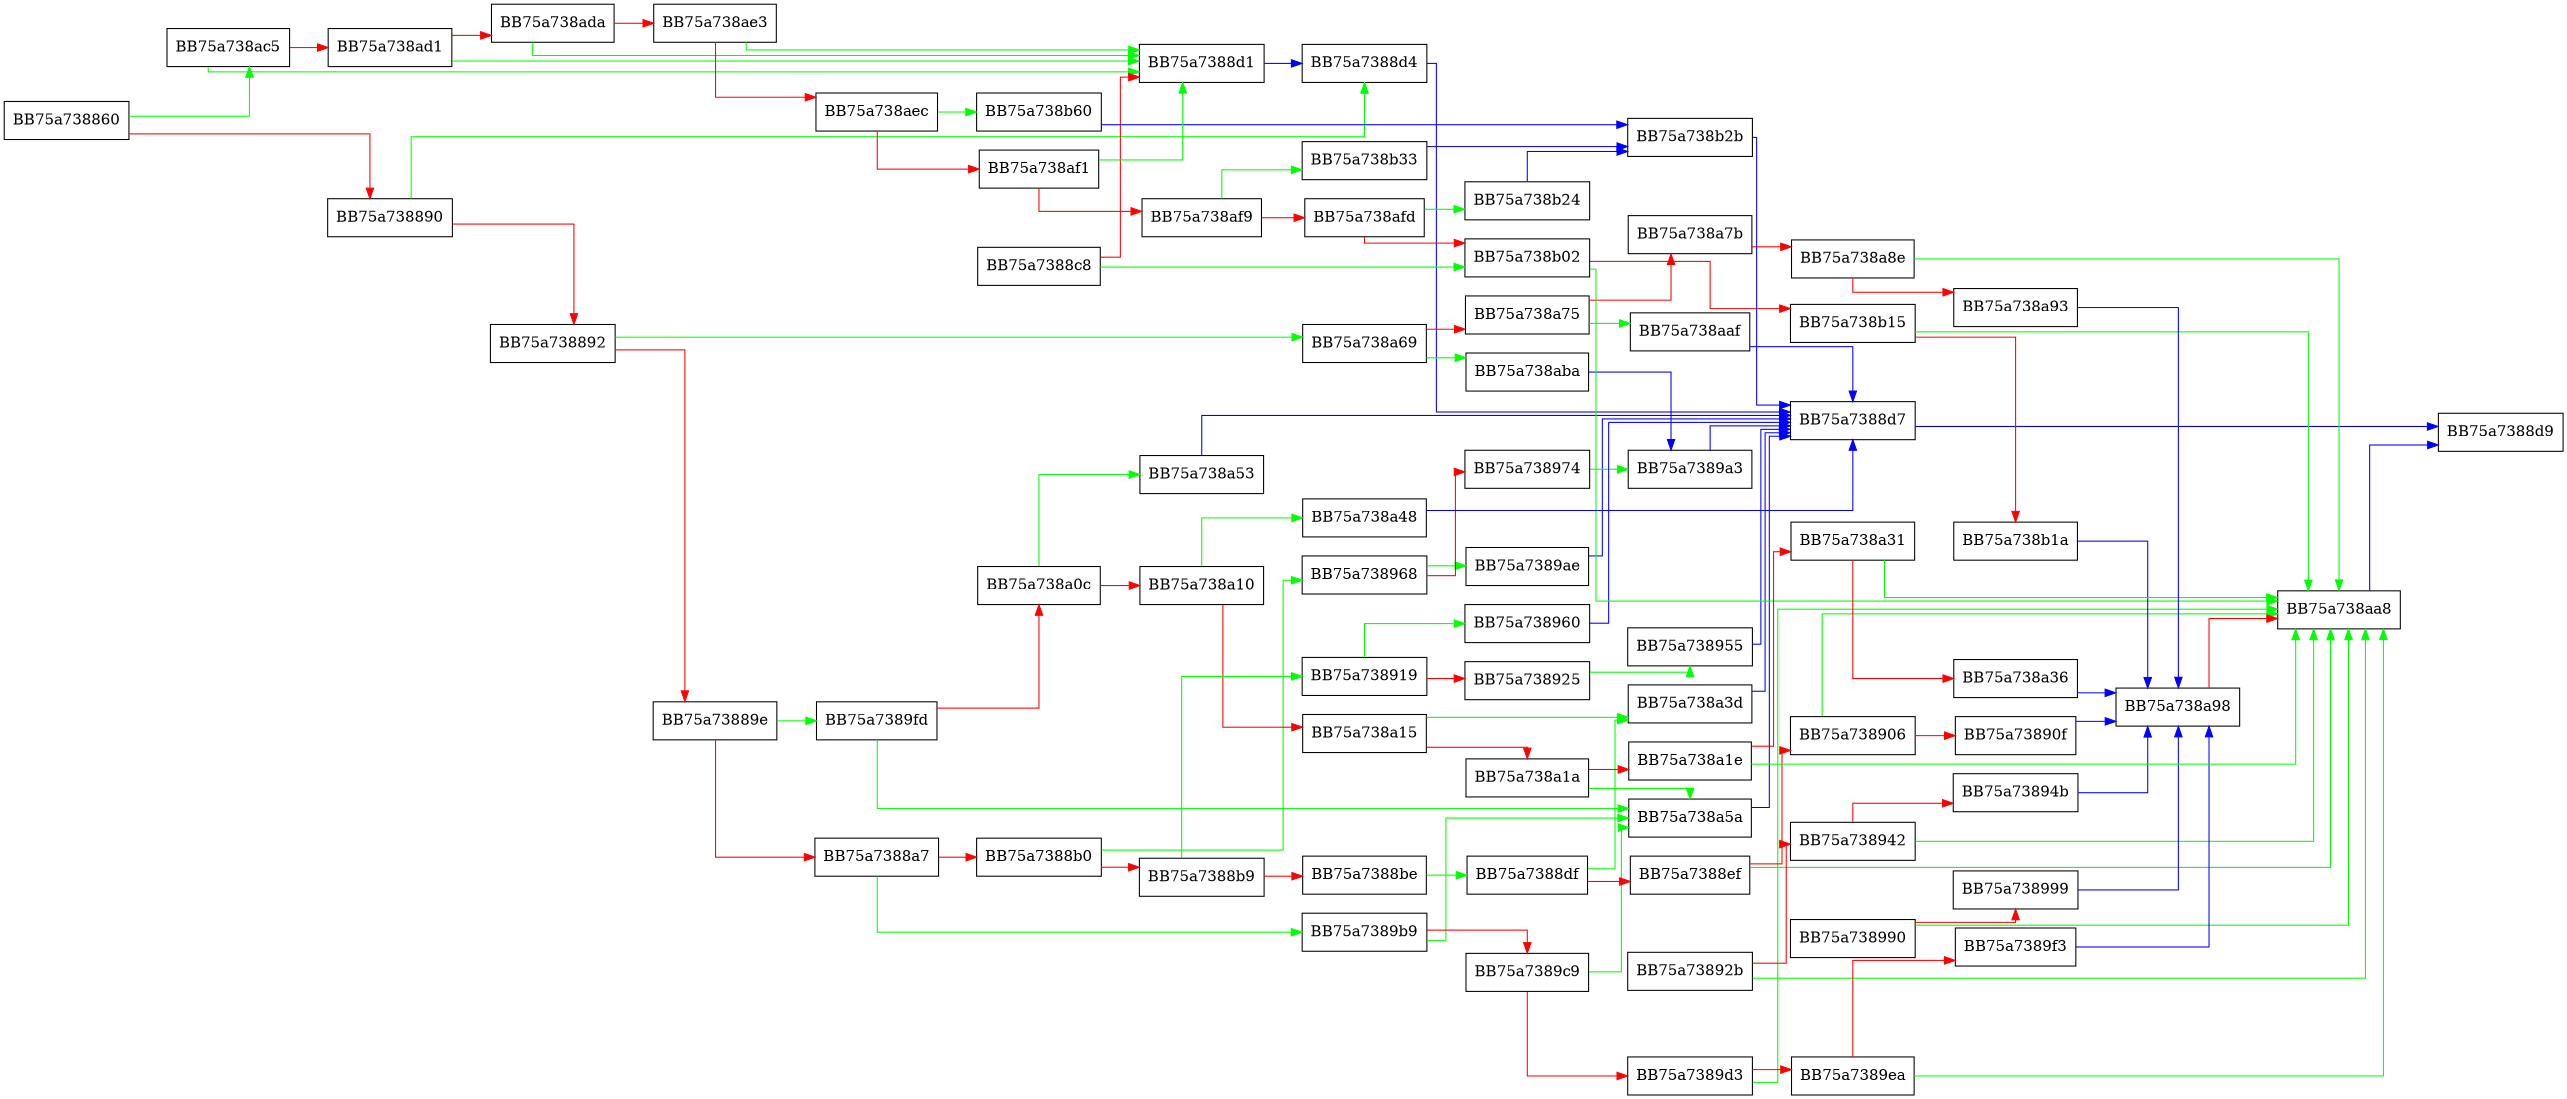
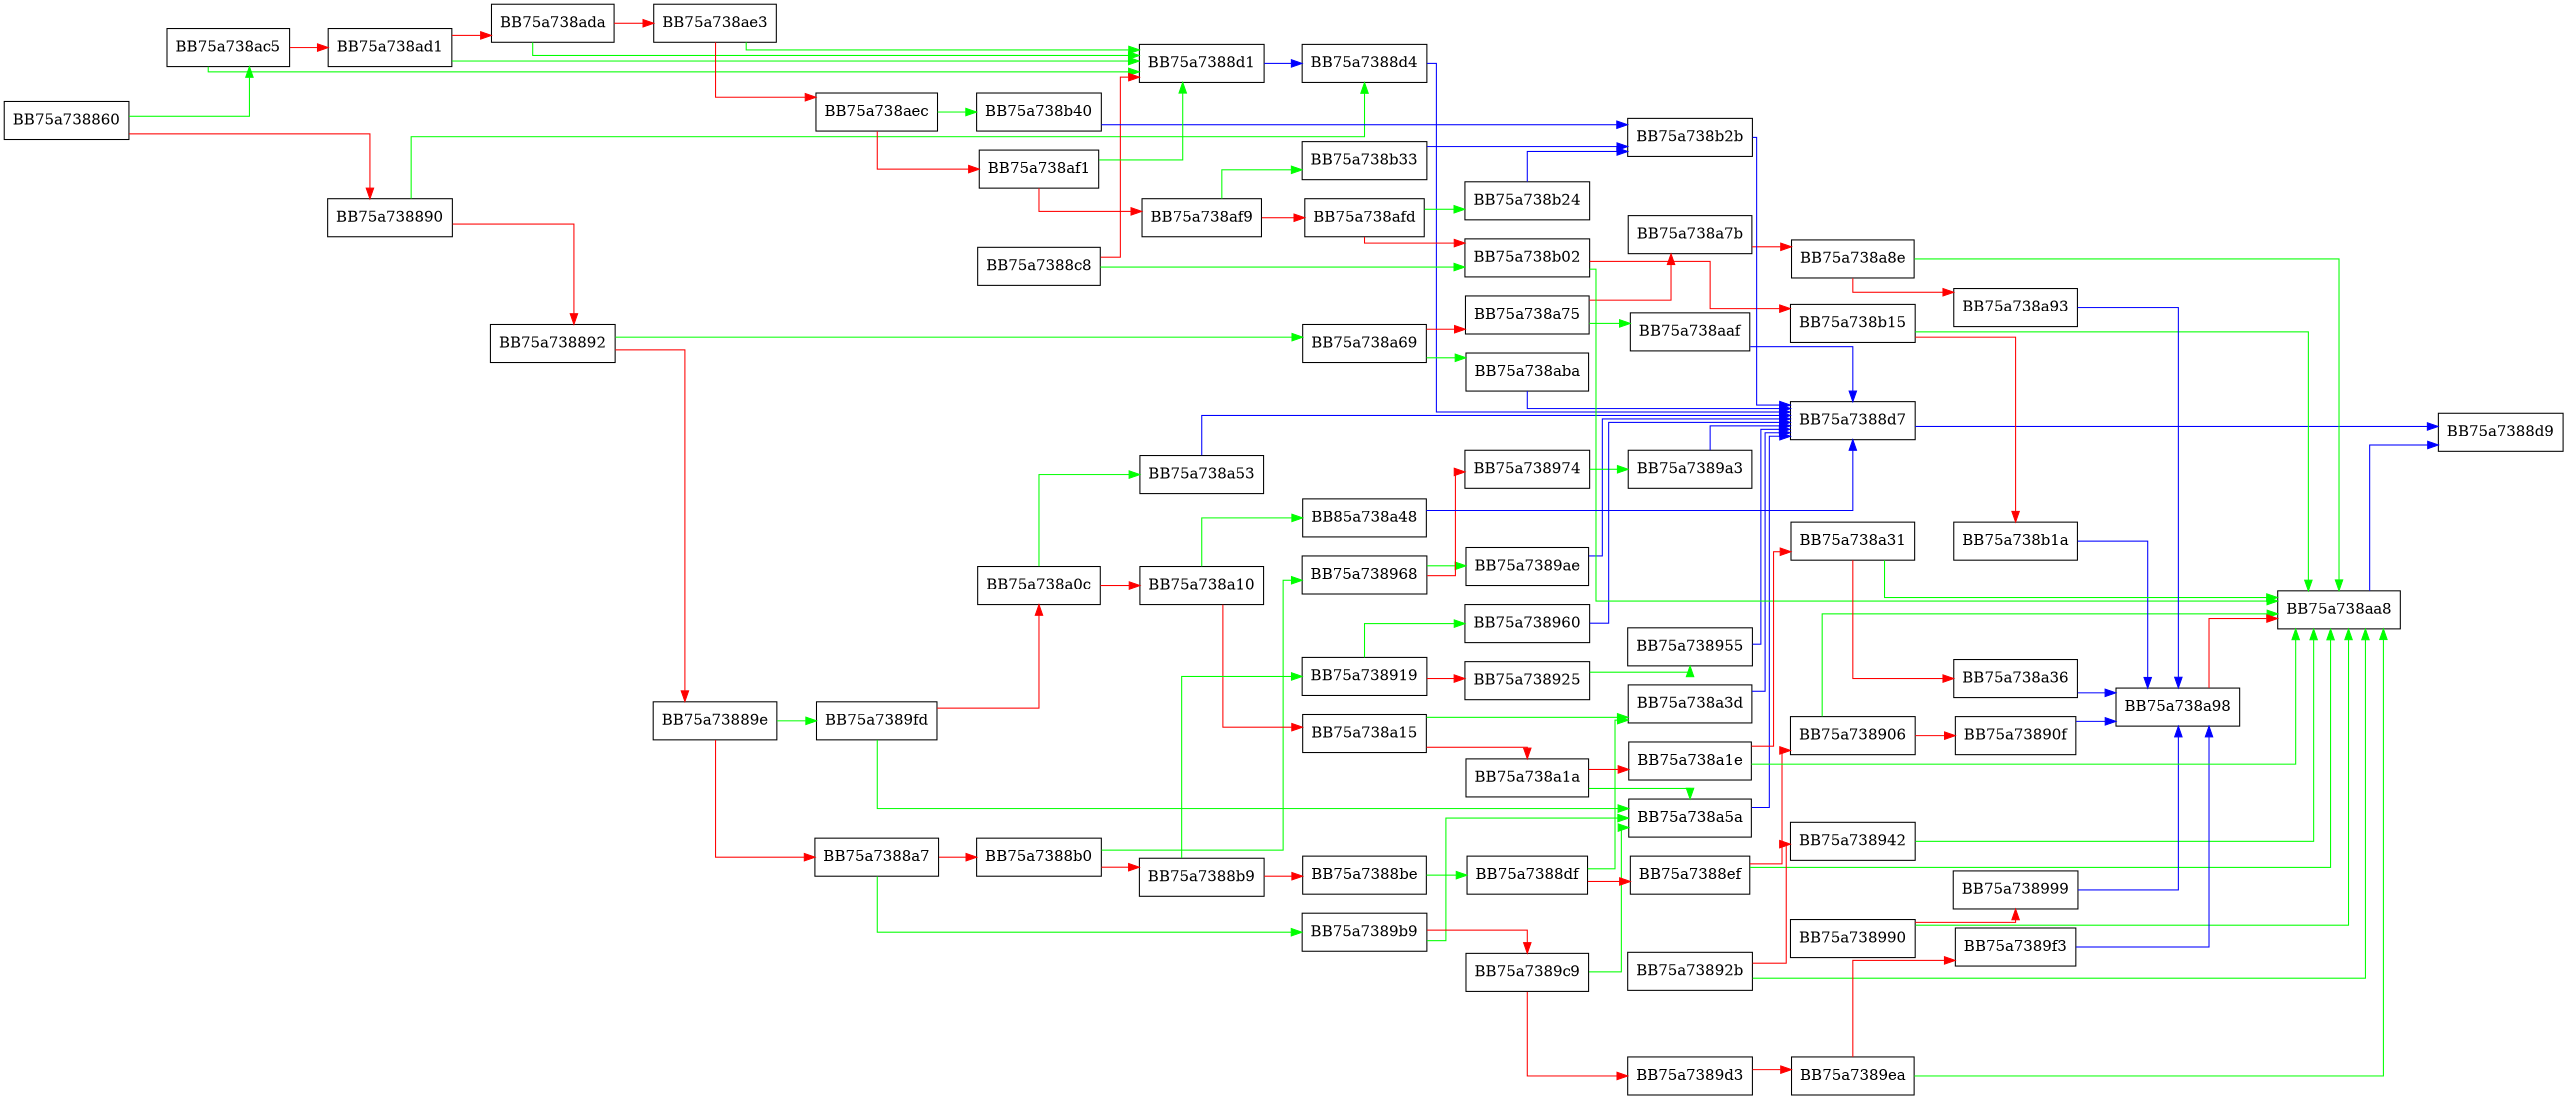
node "BB75a738b60": label "BB75a738b60" -> "BB75a738b40"
edge "BB75a738aba" -> "BB75a7389a3": now "BB75a738aba" -> "BB75a7388d7"
node "BB75a738a48": label "BB75a738a48" -> "BB85a738a48"
edge "BB75a7389d3" -> "BB75a738aa8": removed
node "BB75a73894b": removed
